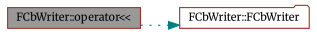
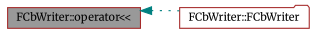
edge "FCbWriter::operator<<" -> "FCbWriter::FCbWriter": reversed
